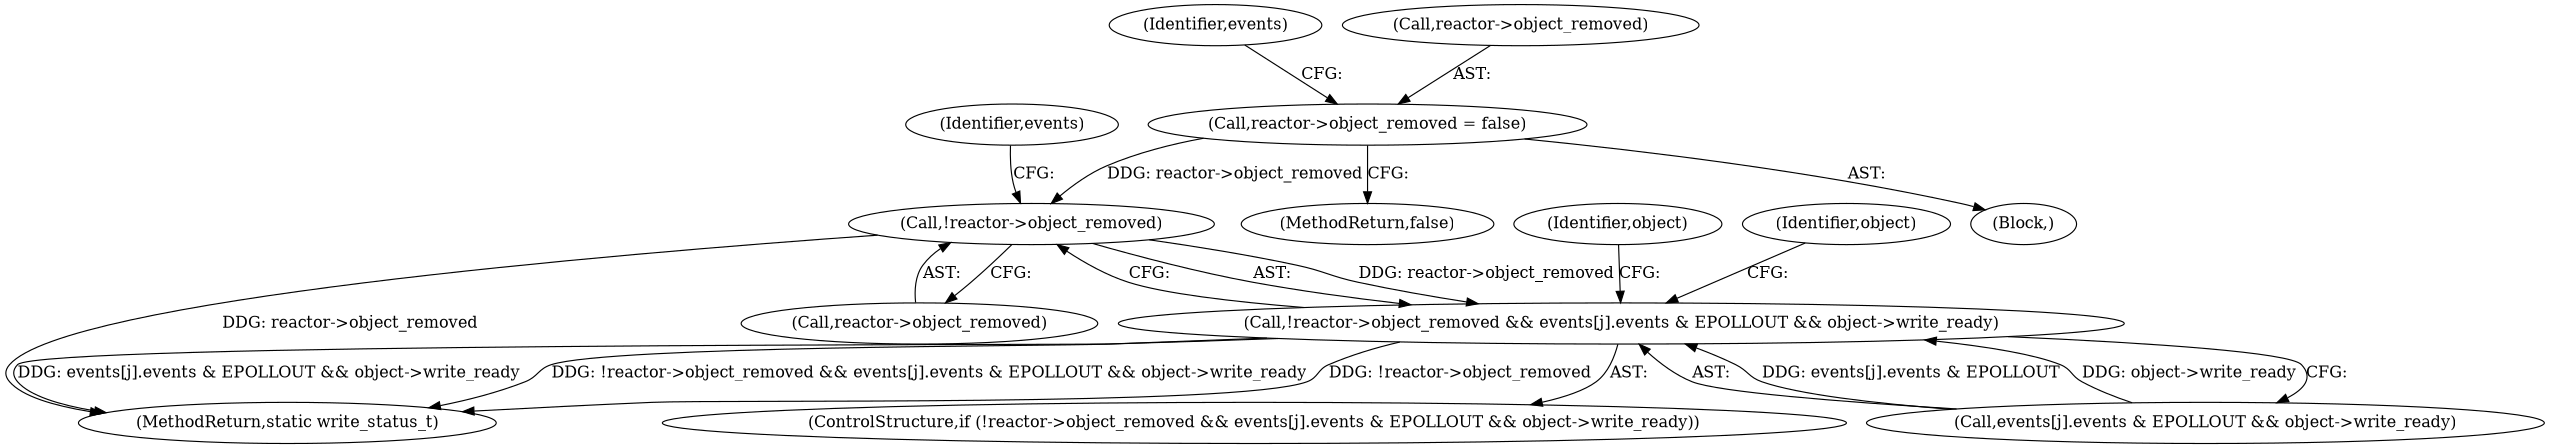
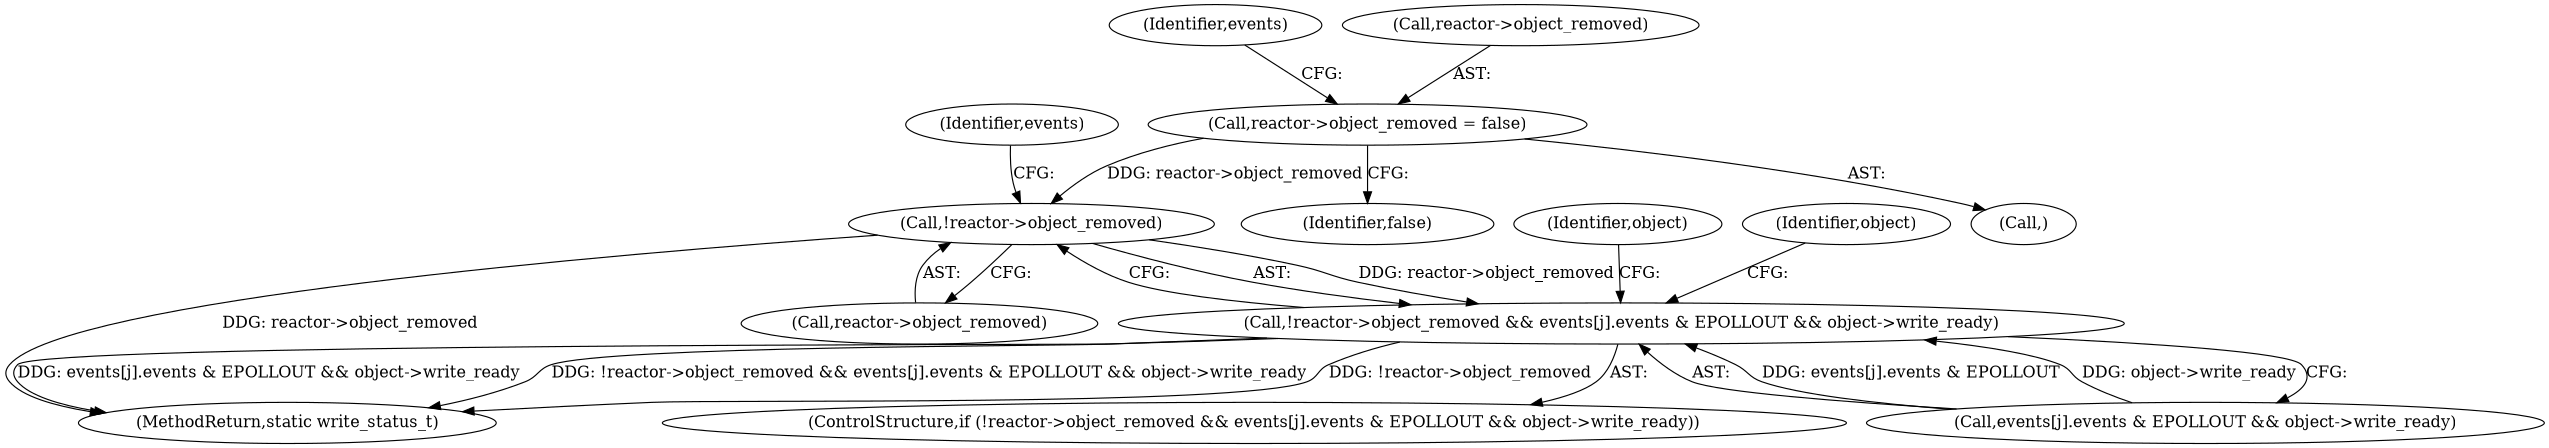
node "(MethodReturn,false)": label "(MethodReturn,false)" -> "(Identifier,false)"
node "(Block,)": label "(Block,)" -> "(Call,)"
